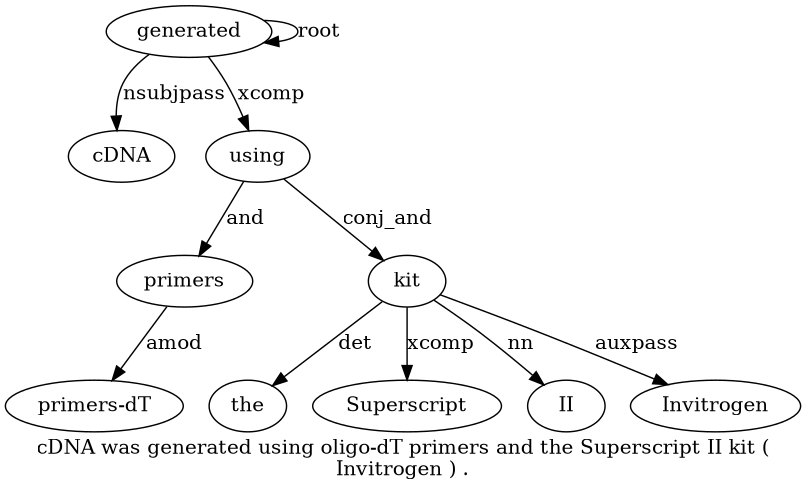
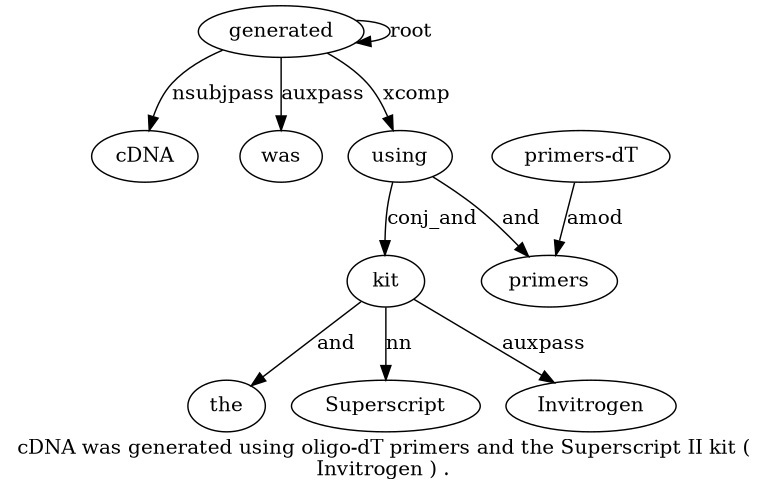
node "was": added
edge "primers" -> "primers-dT": reversed
edge "kit" -> "the": label "det" -> "and"
edge "kit" -> "Superscript": label "xcomp" -> "nn"
node "II": removed
